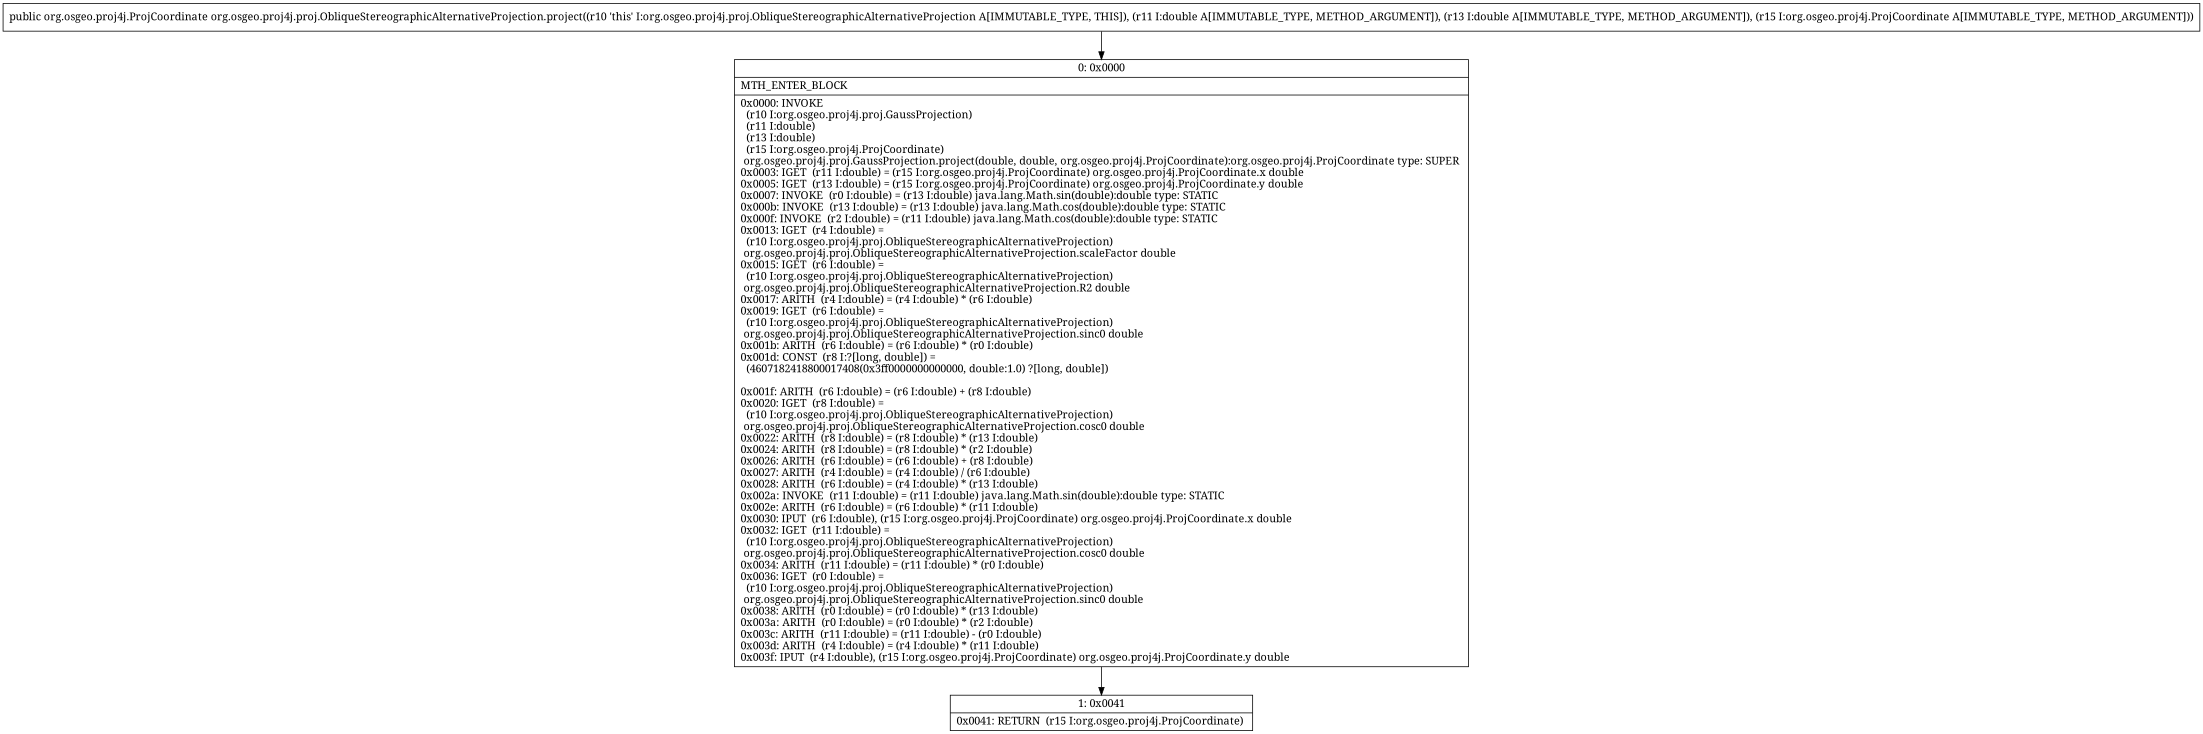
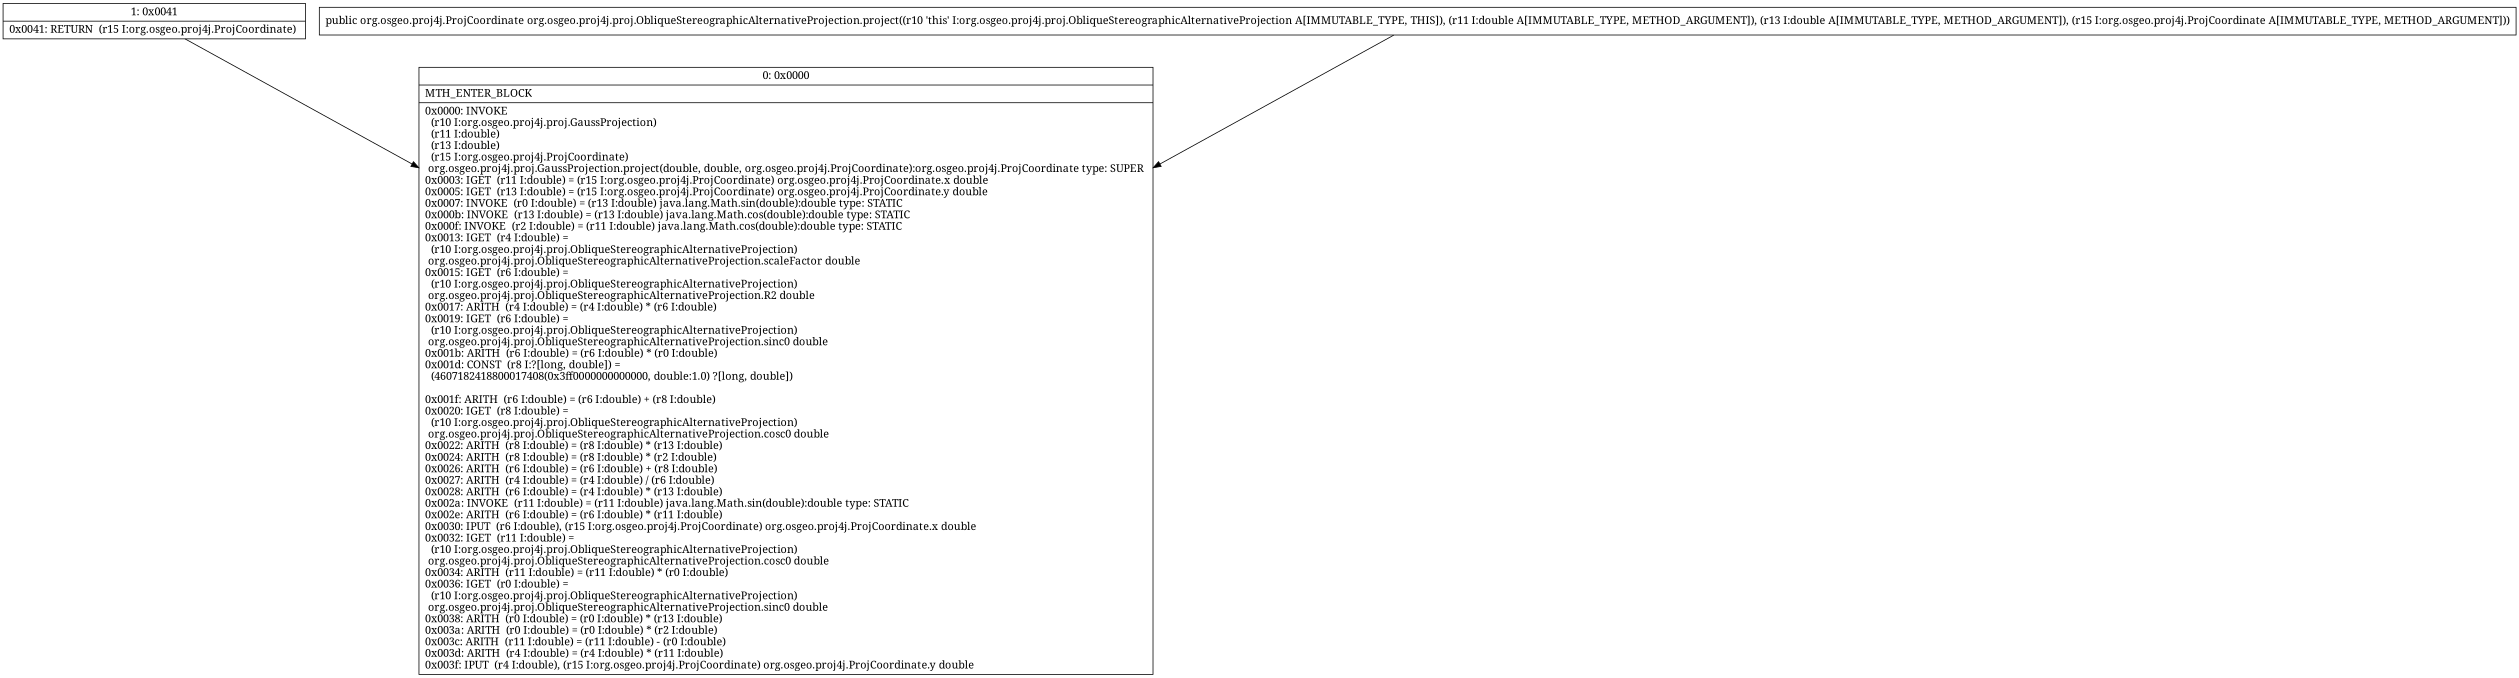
edge "0: 0x0000" -> "1: 0x0041": reversed
